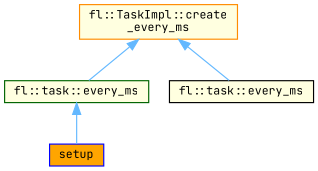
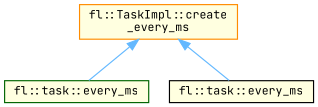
node "setup": removed
